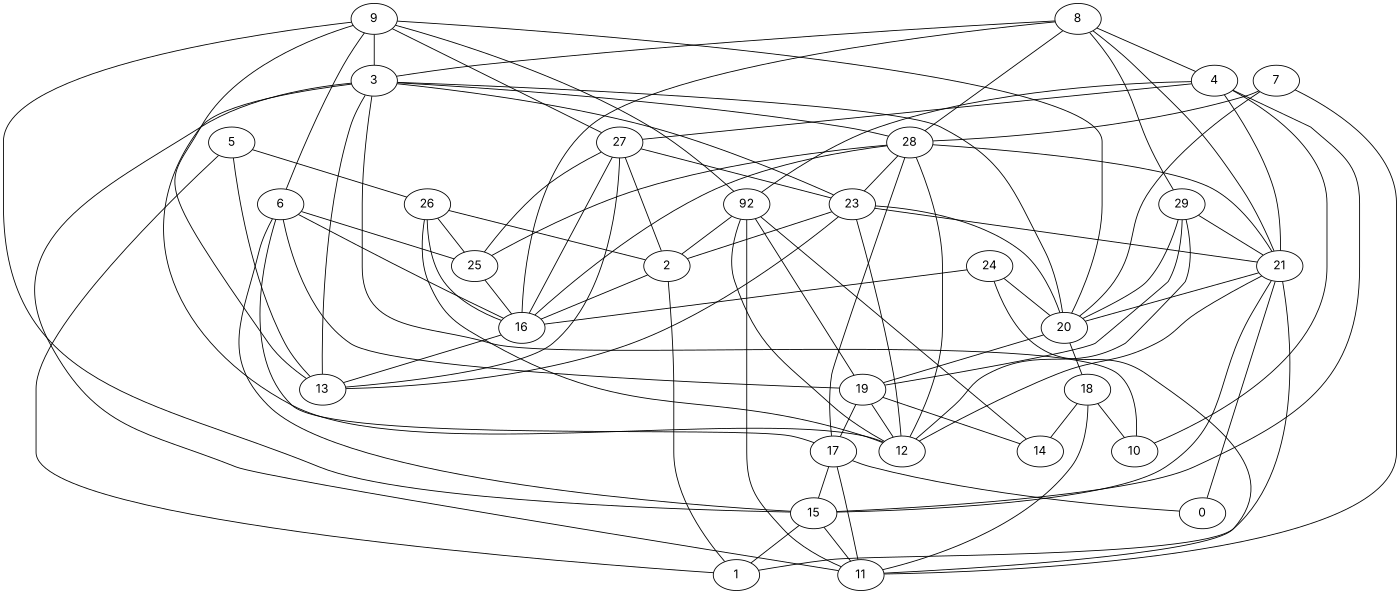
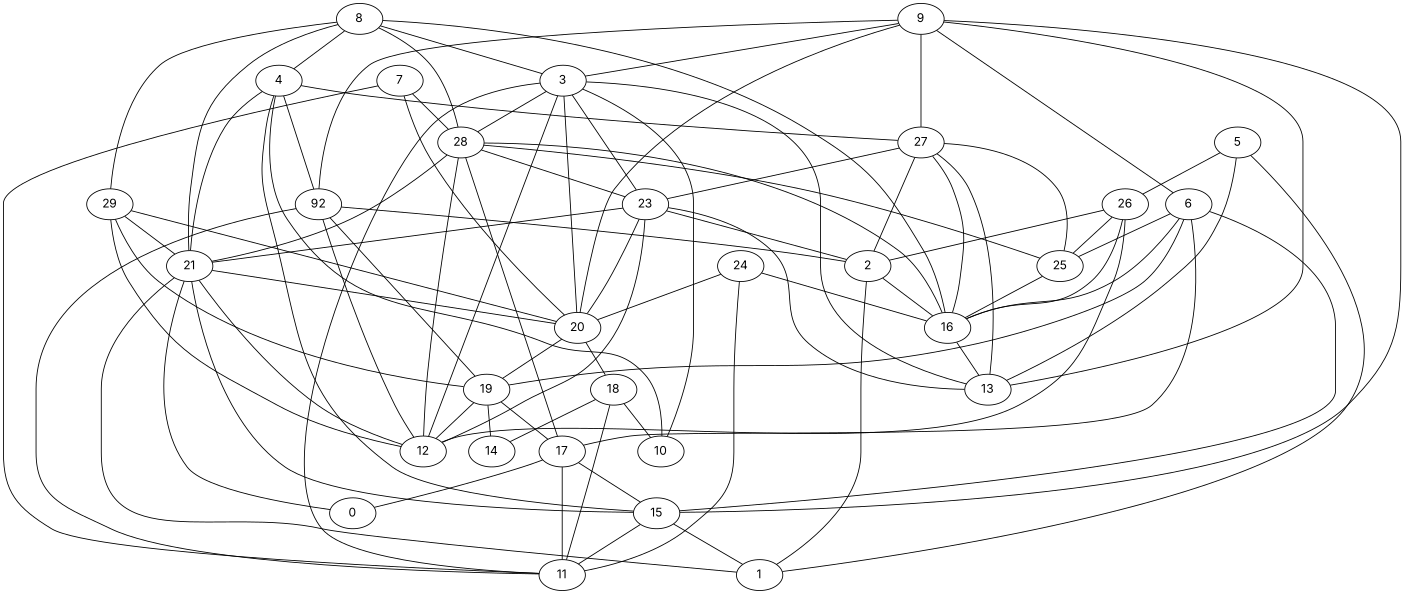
edge "92" -- "14": removed
